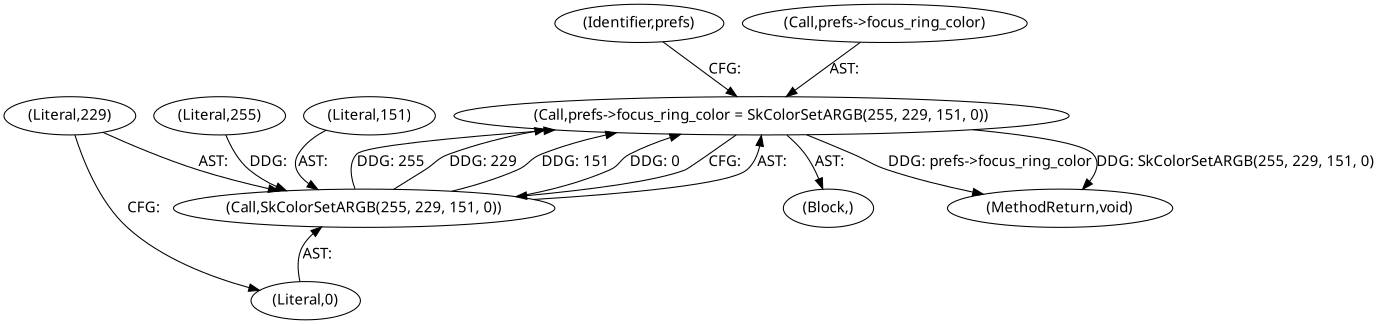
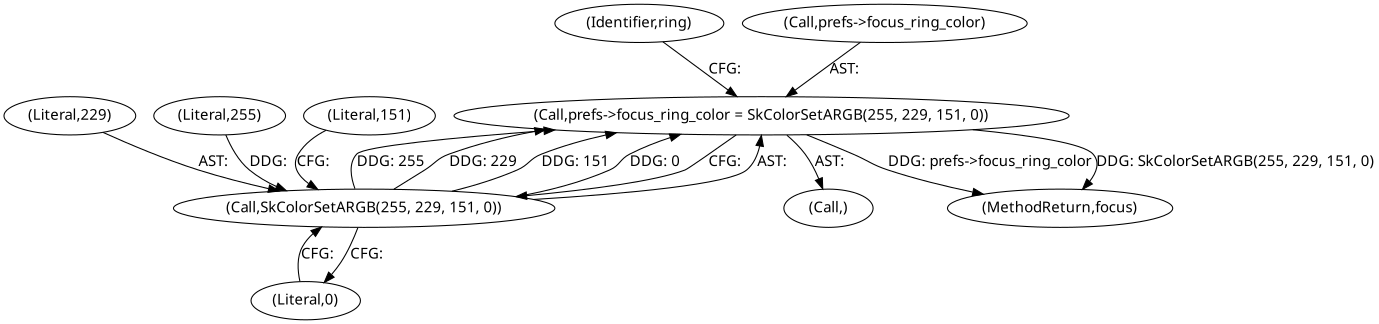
node "(Identifier,prefs)": label "(Identifier,prefs)" -> "(Identifier,ring)"
edge "(Literal,151)" -> "(Call,SkColorSetARGB(255, 229, 151, 0))": label "AST: " -> "CFG: "
node "(Block,)": label "(Block,)" -> "(Call,)"
node "(MethodReturn,void)": label "(MethodReturn,void)" -> "(MethodReturn,focus)"
edge "(Literal,229)" -> "(Literal,0)": now "(Call,SkColorSetARGB(255, 229, 151, 0))" -> "(Literal,0)"
edge "(Literal,0)" -> "(Call,SkColorSetARGB(255, 229, 151, 0))": label "AST: " -> "CFG: "
